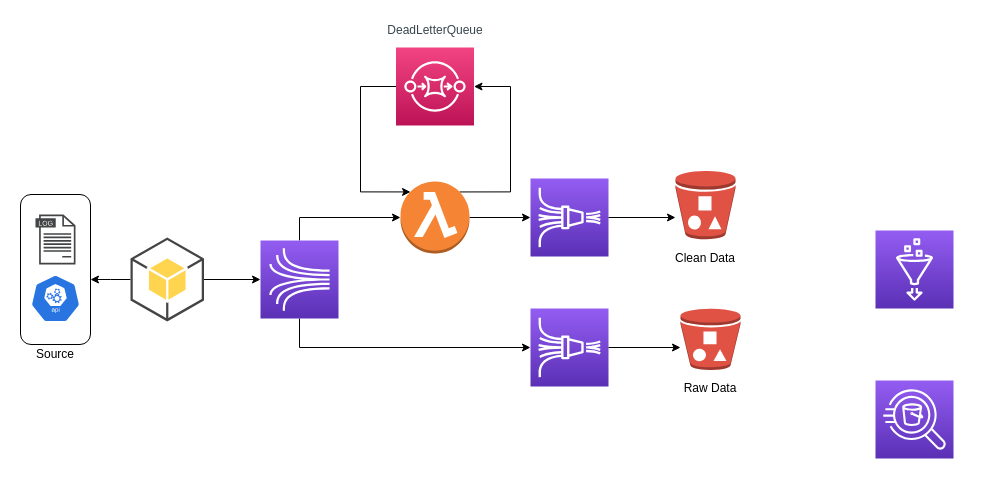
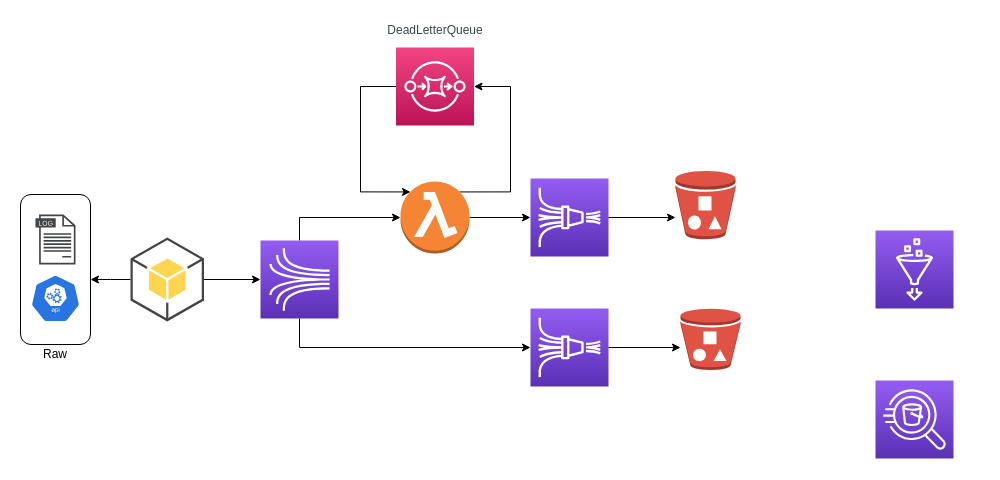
node "Clean Data": removed
node "Source": label "Source" -> "Raw"
node "Raw Data": removed
